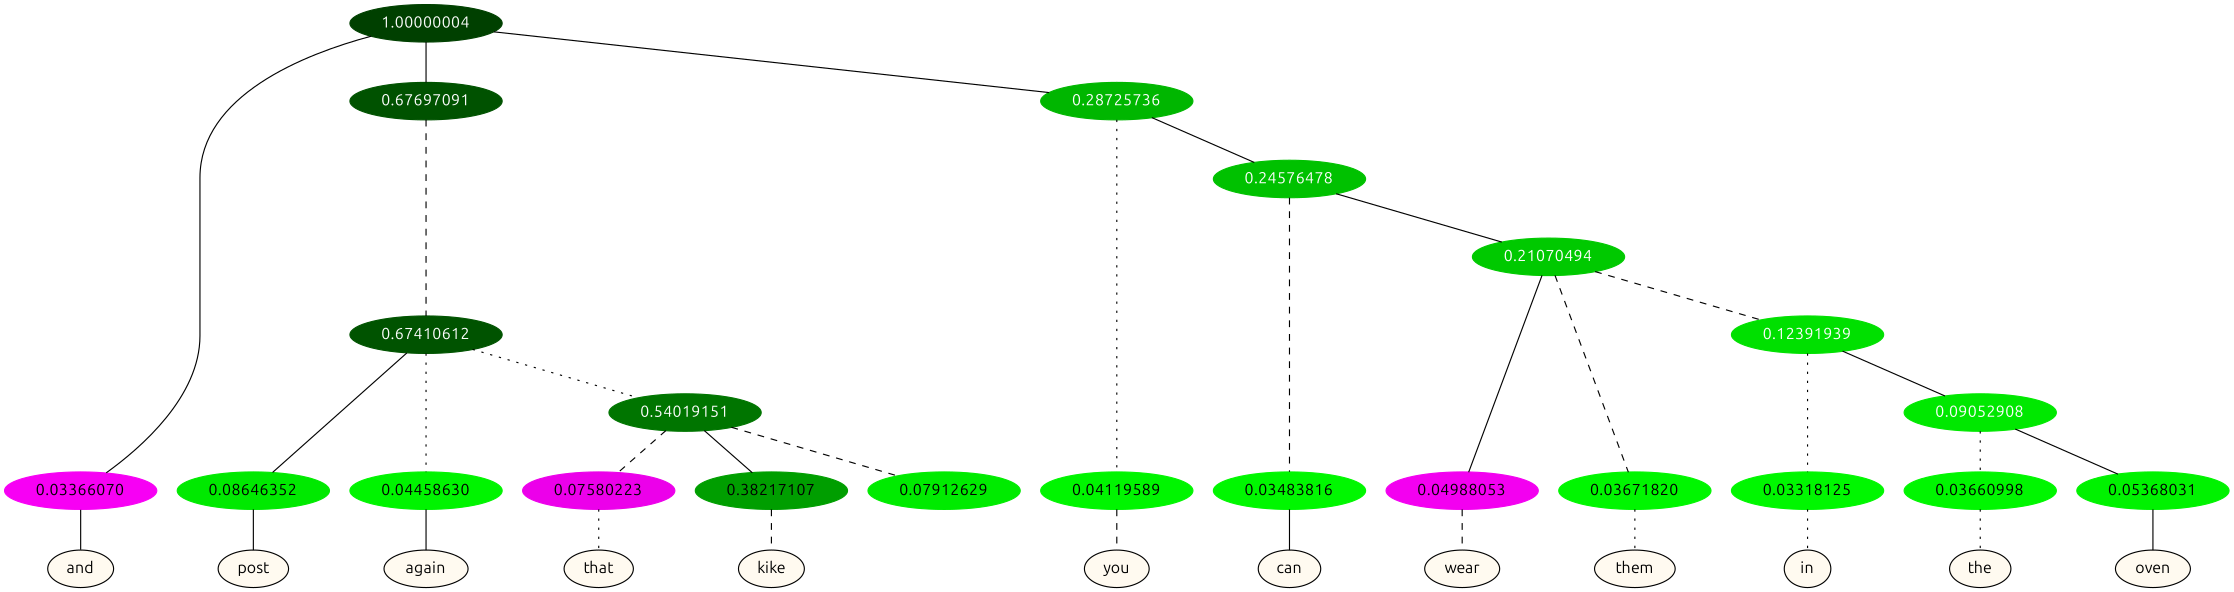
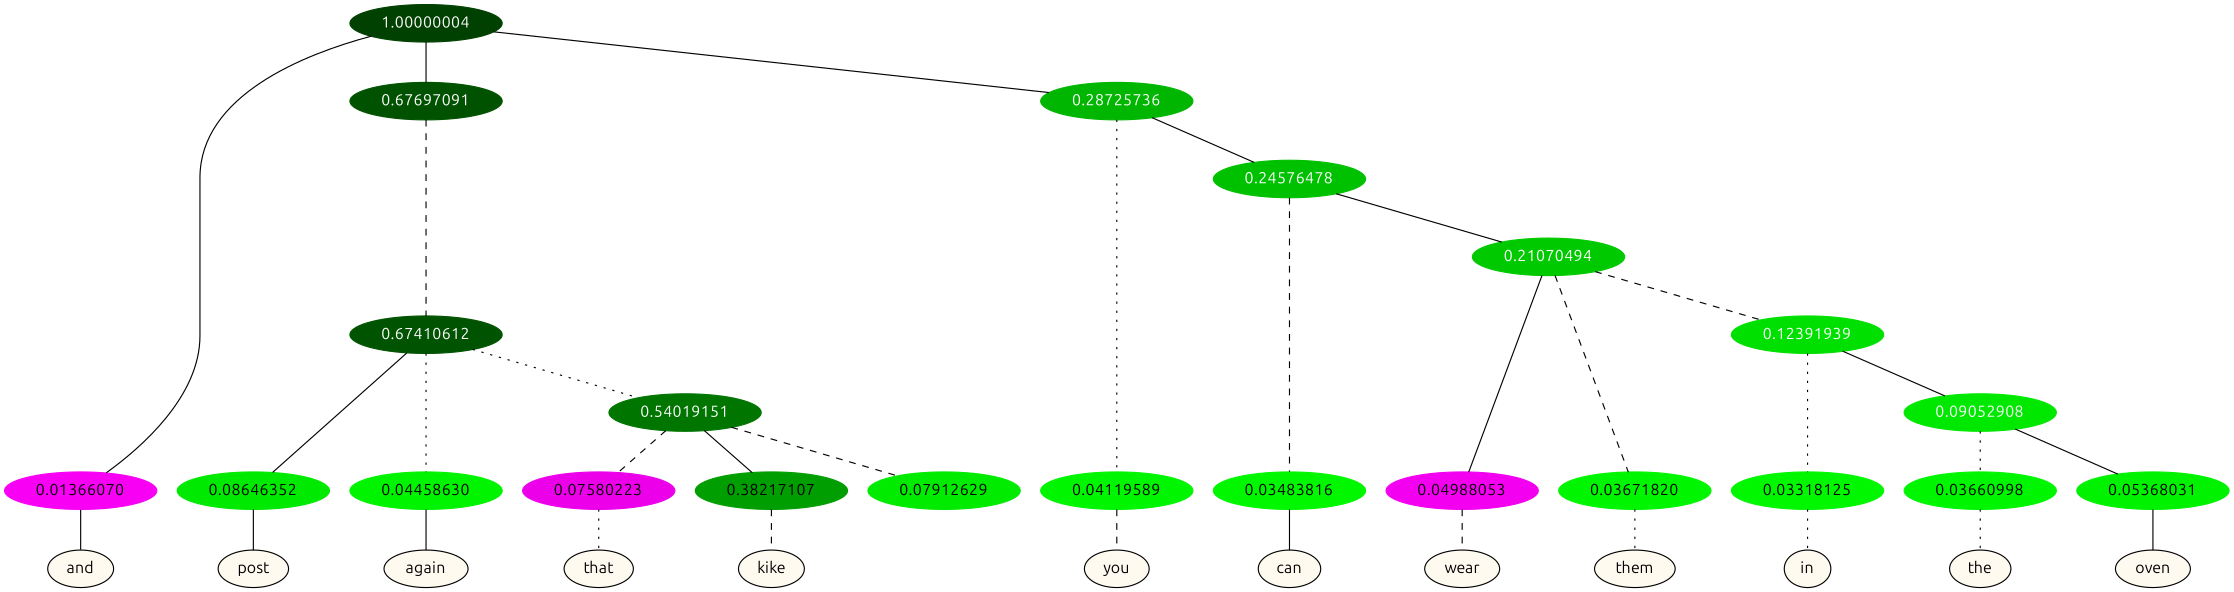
node "0.03366070": label "0.03366070" -> "0.01366070"
